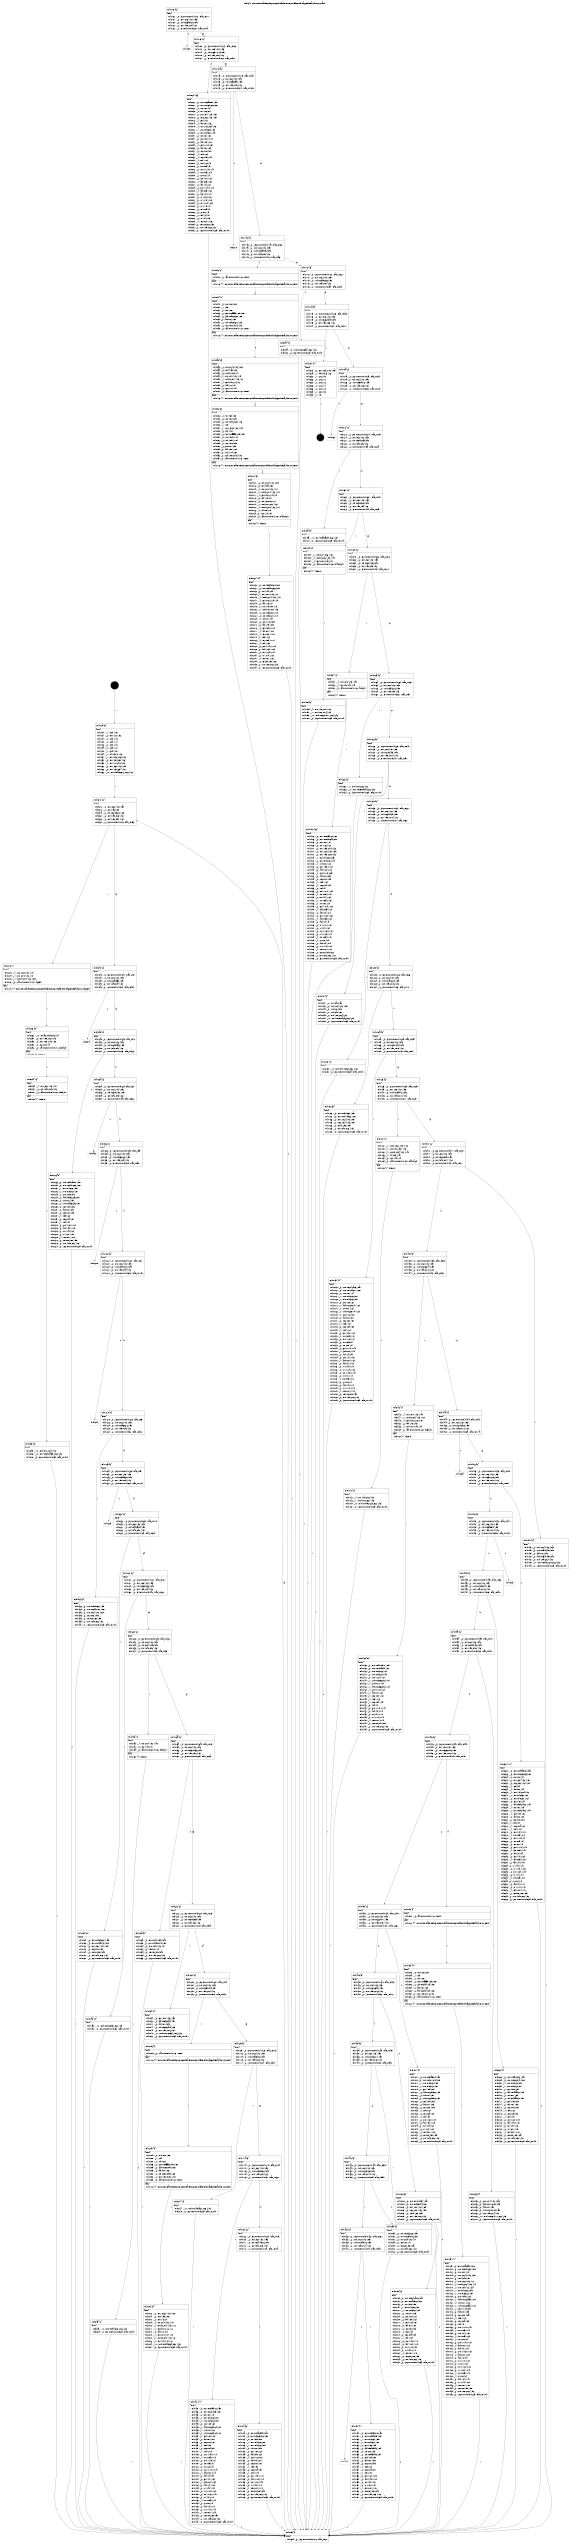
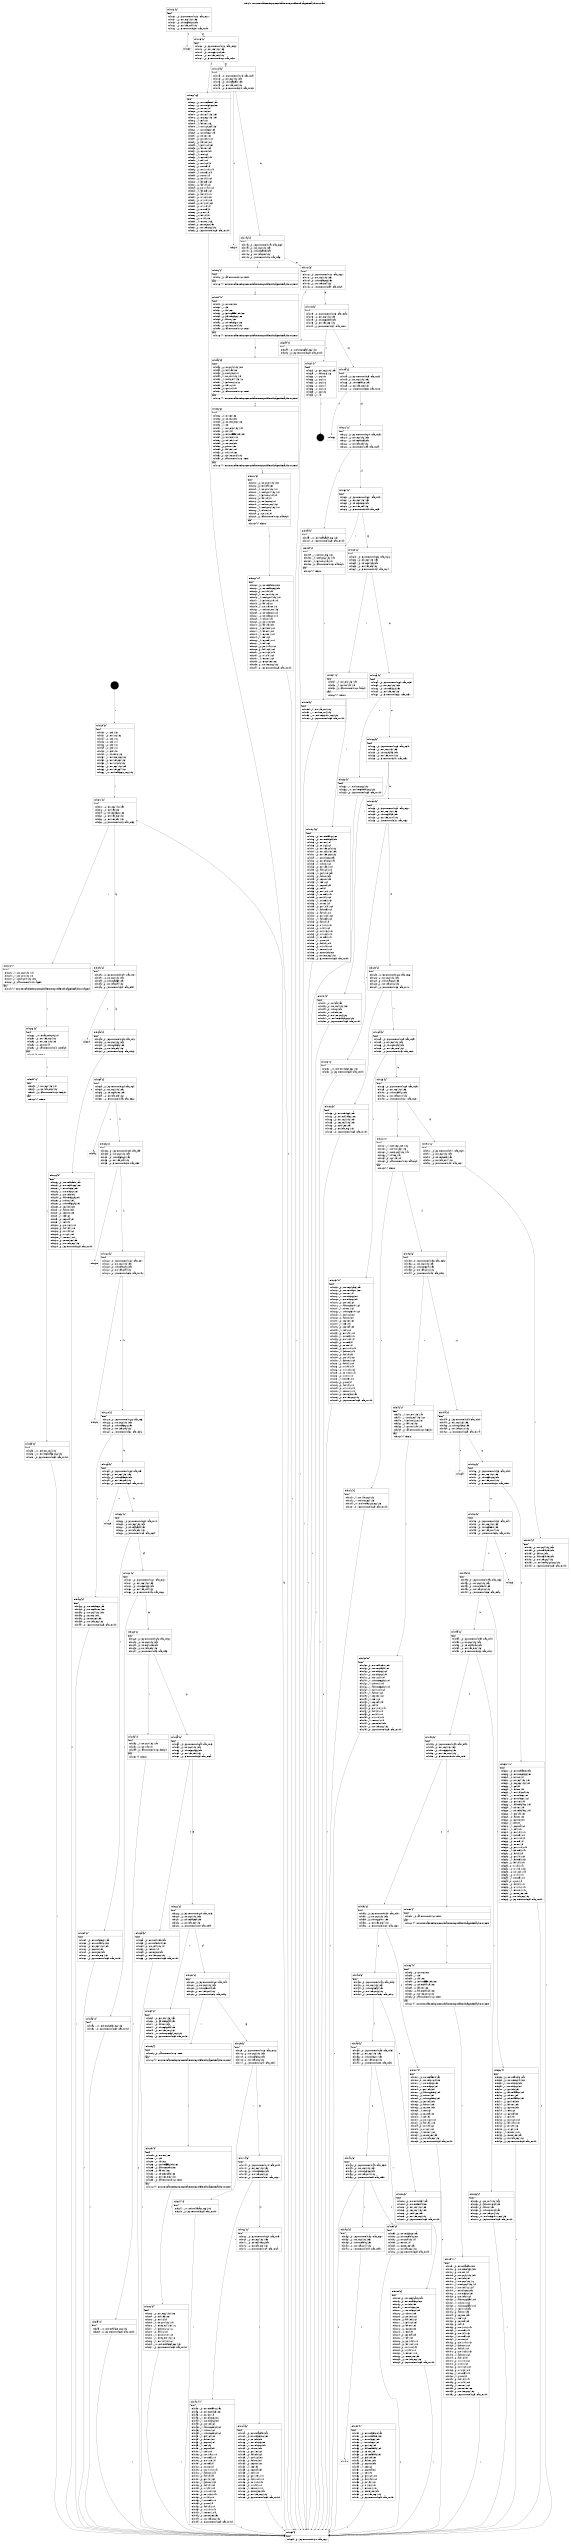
edge "0x4015ae [28]" -> "0x4015ca [28]": removed, label "41"
edge "0x401912 [28]" -> "0x40192e [28]": now "0x401c27 [27]" -> "0x40192e [28]"
edge "0x401a62 [28]" -> "0x401f1b [91]": removed, label "1"
edge "0x4020b8 [30]" -> "0x4026fd [5]": now "0x401a46 [28]" -> "0x4026fd [5]"
